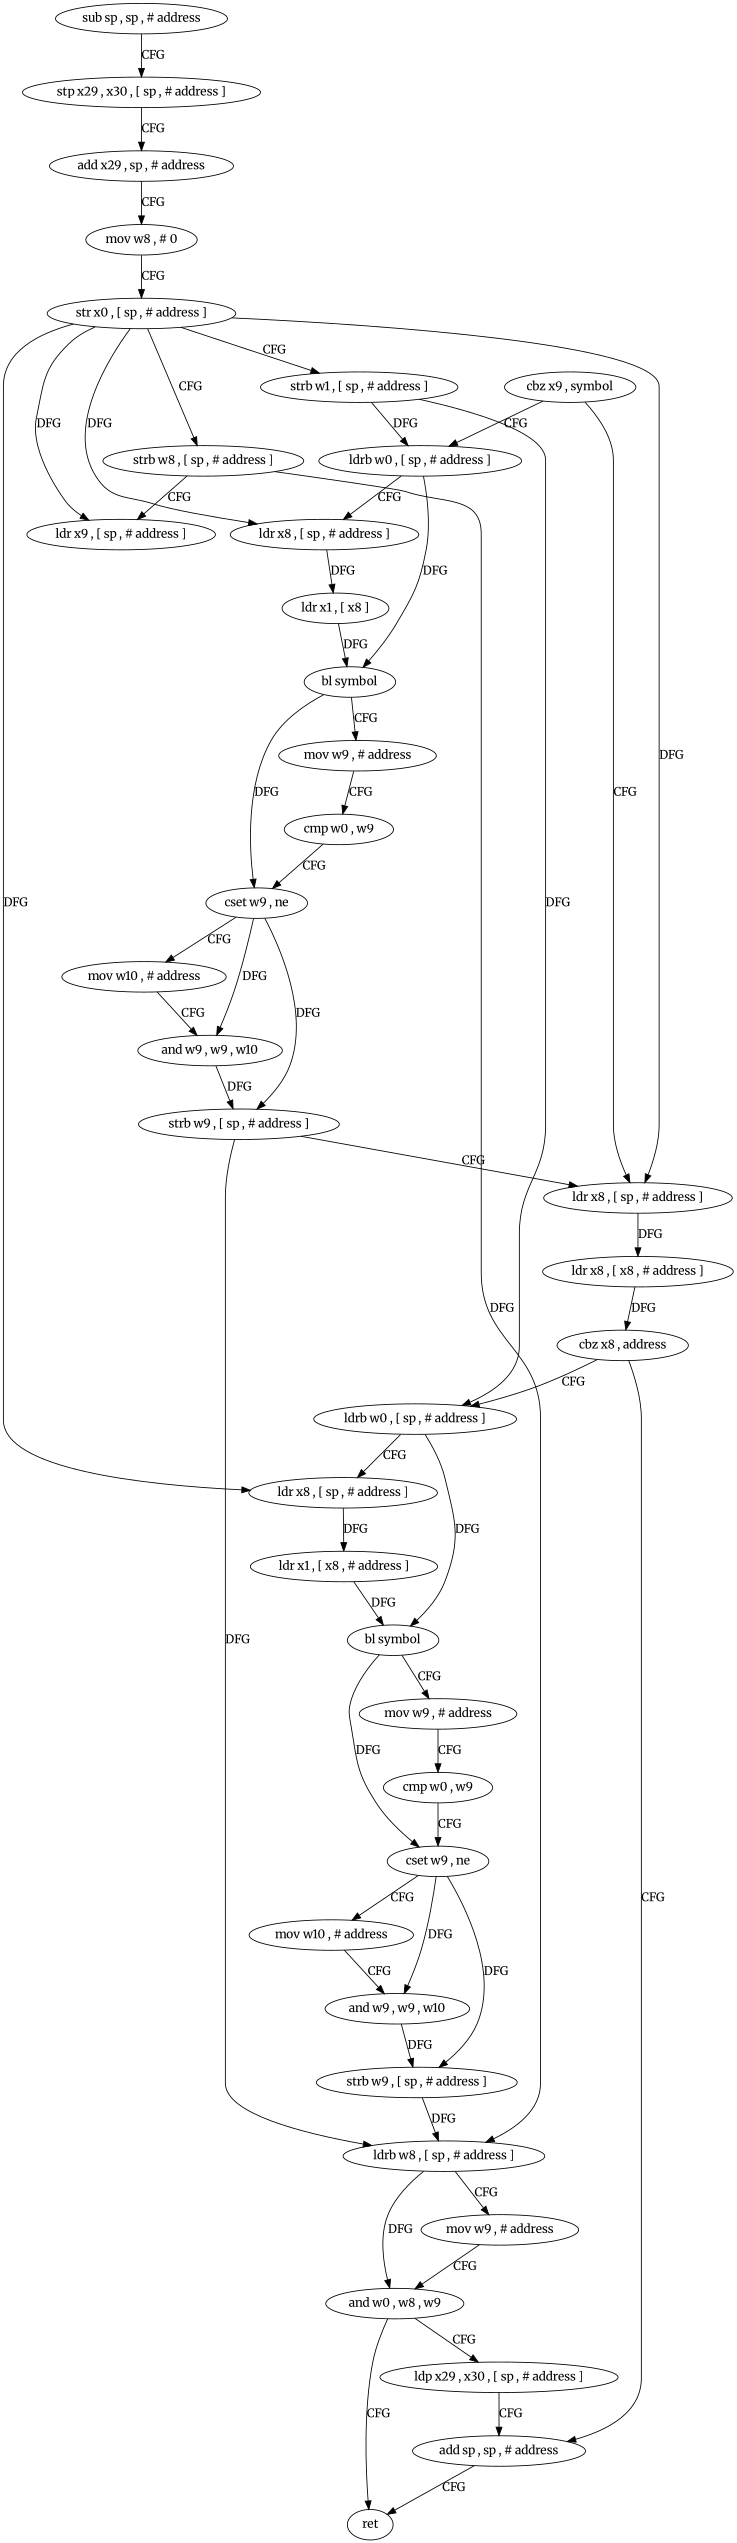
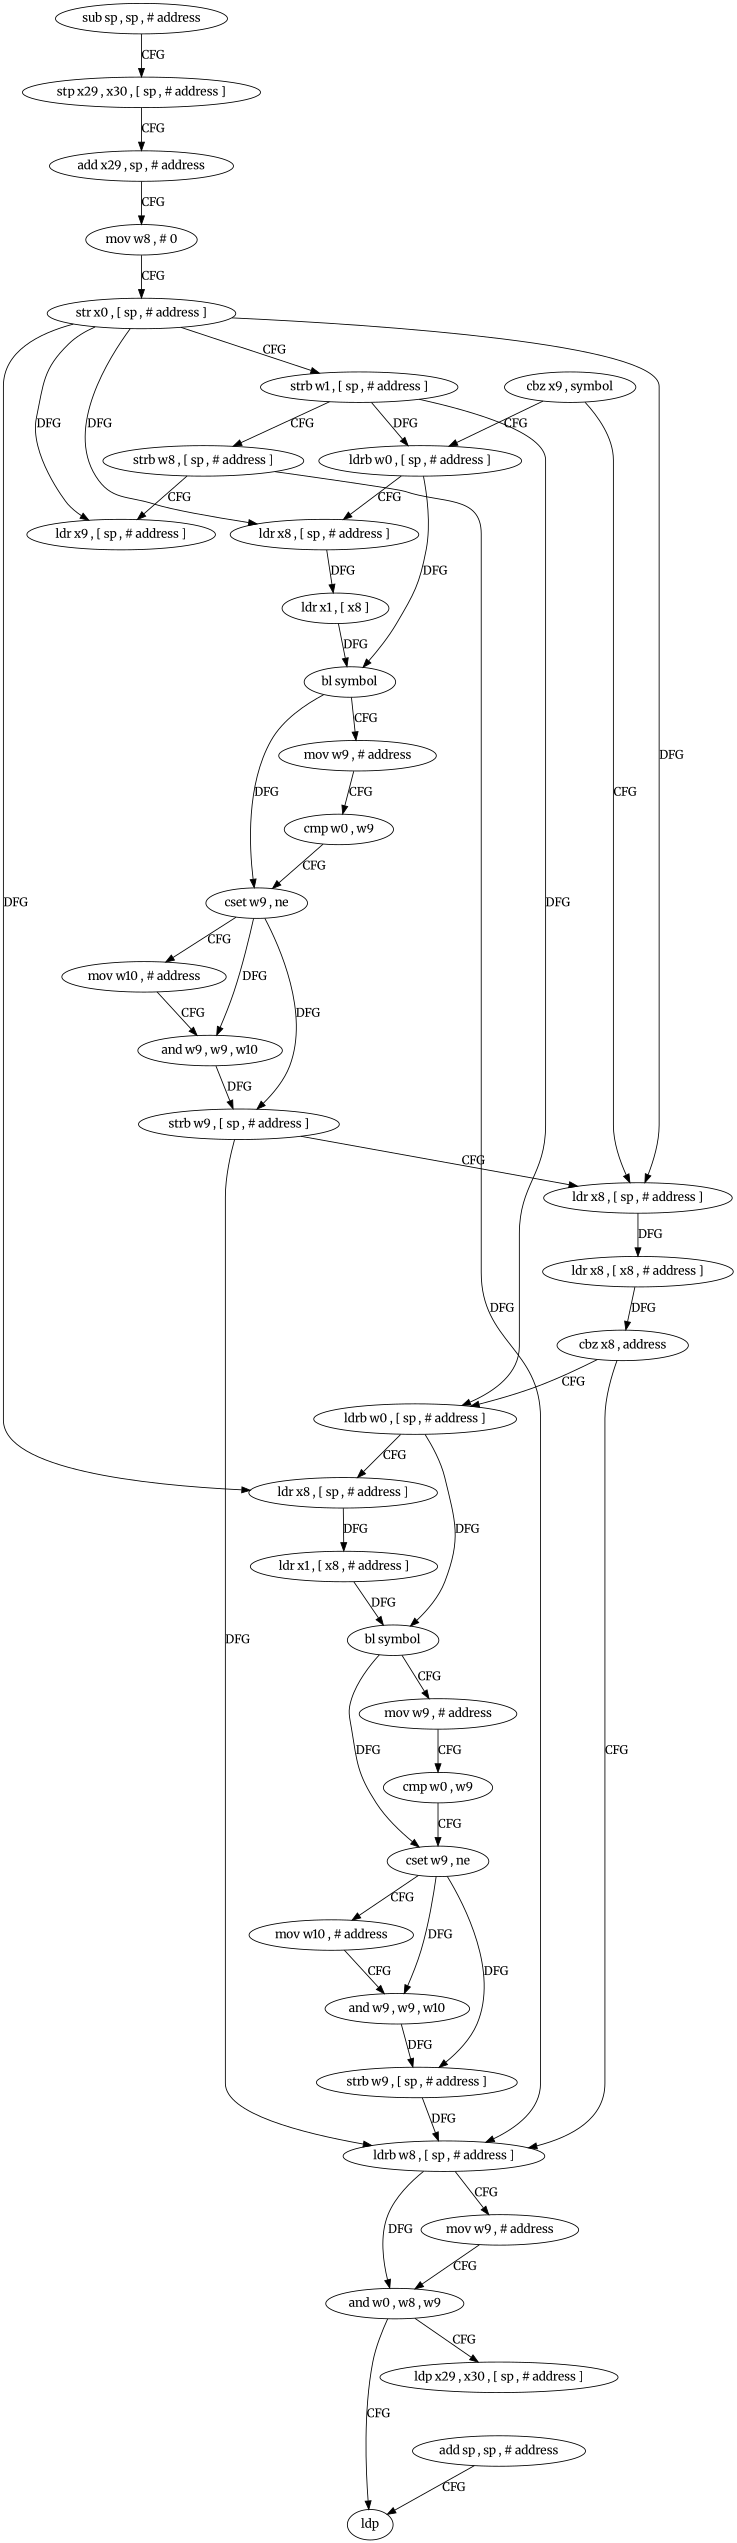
edge "str x0 , [ sp , # address ]" -> "strb w8 , [ sp , # address ]": now "strb w1 , [ sp , # address ]" -> "strb w8 , [ sp , # address ]"
edge "cbz x8 , address" -> "add sp , sp , # address": now "cbz x8 , address" -> "ldrb w8 , [ sp , # address ]"
edge "ldp x29 , x30 , [ sp , # address ]" -> "add sp , sp , # address": removed, label "CFG"
node "ret": label "ret" -> "ldp"
